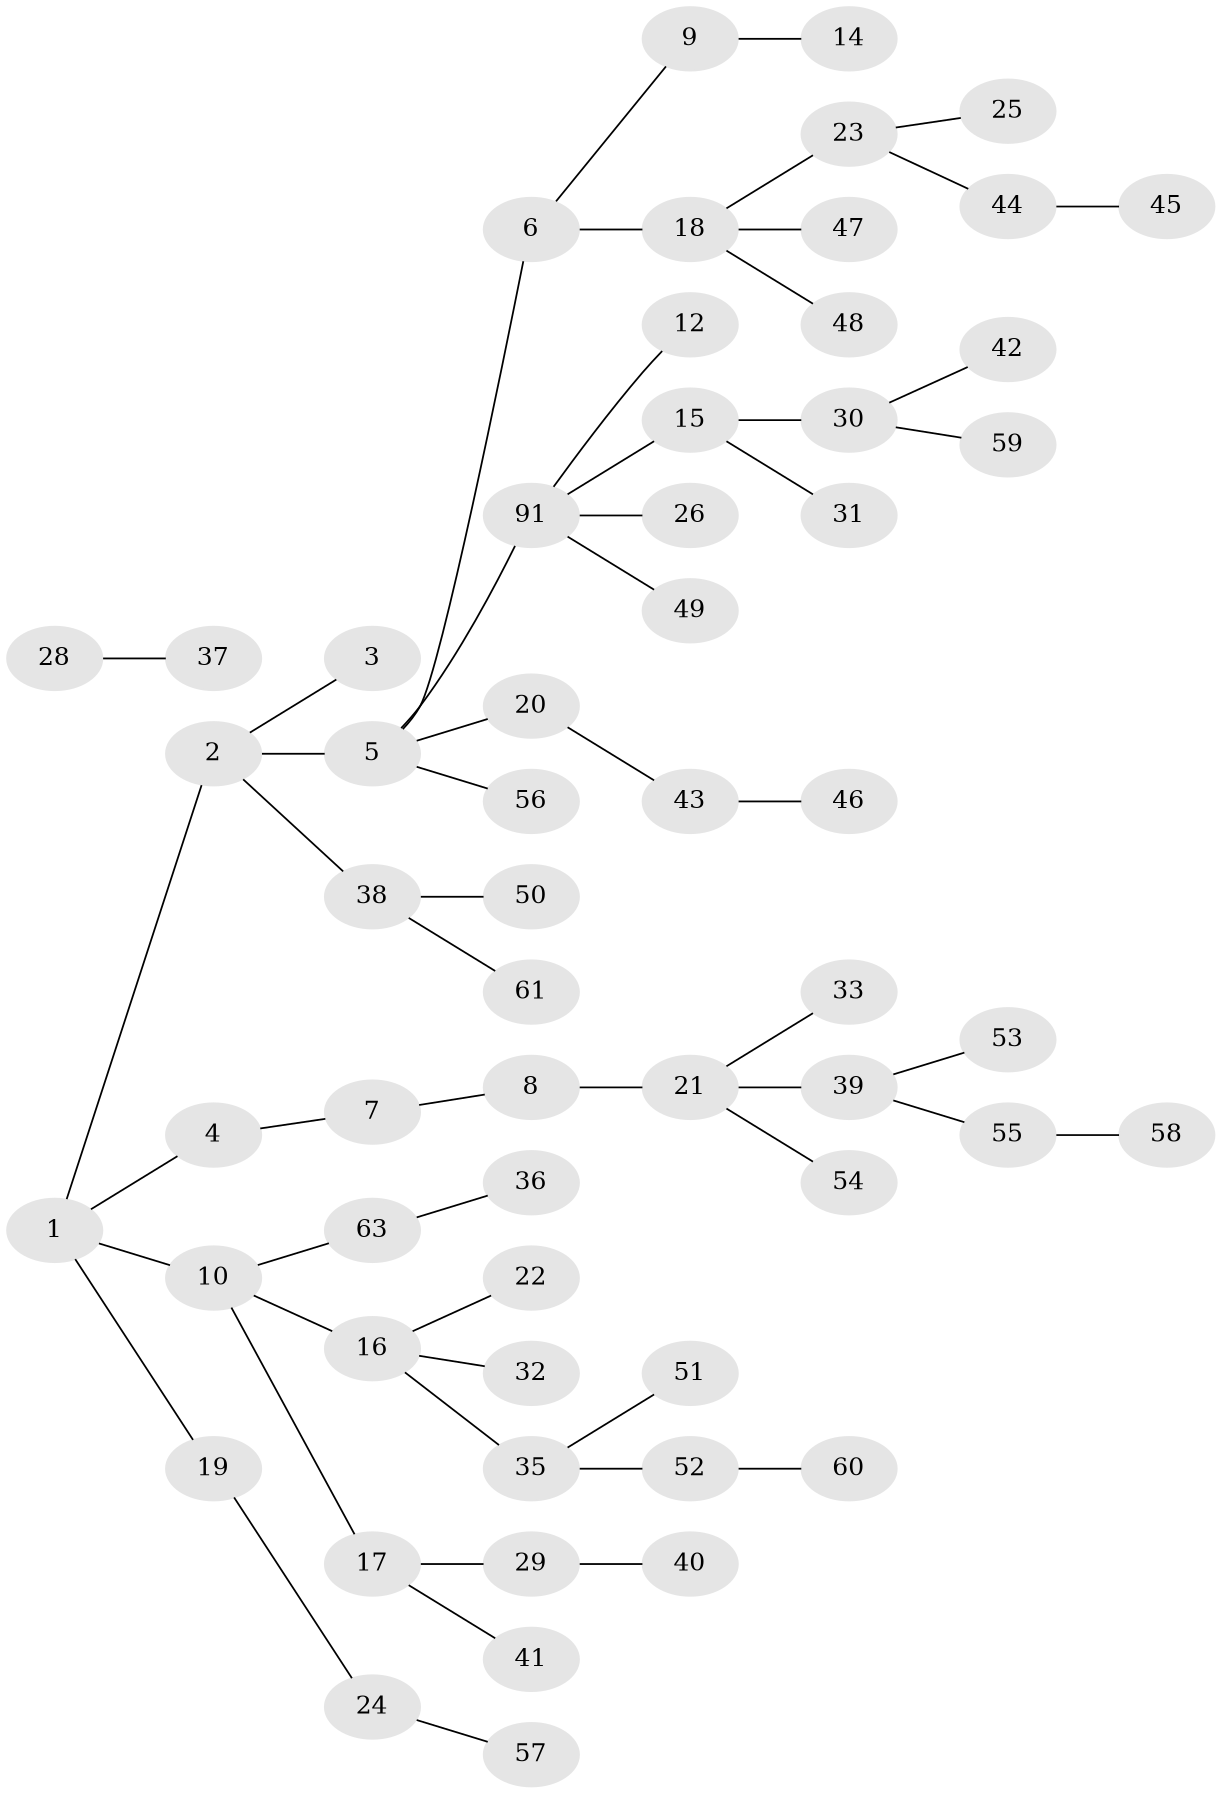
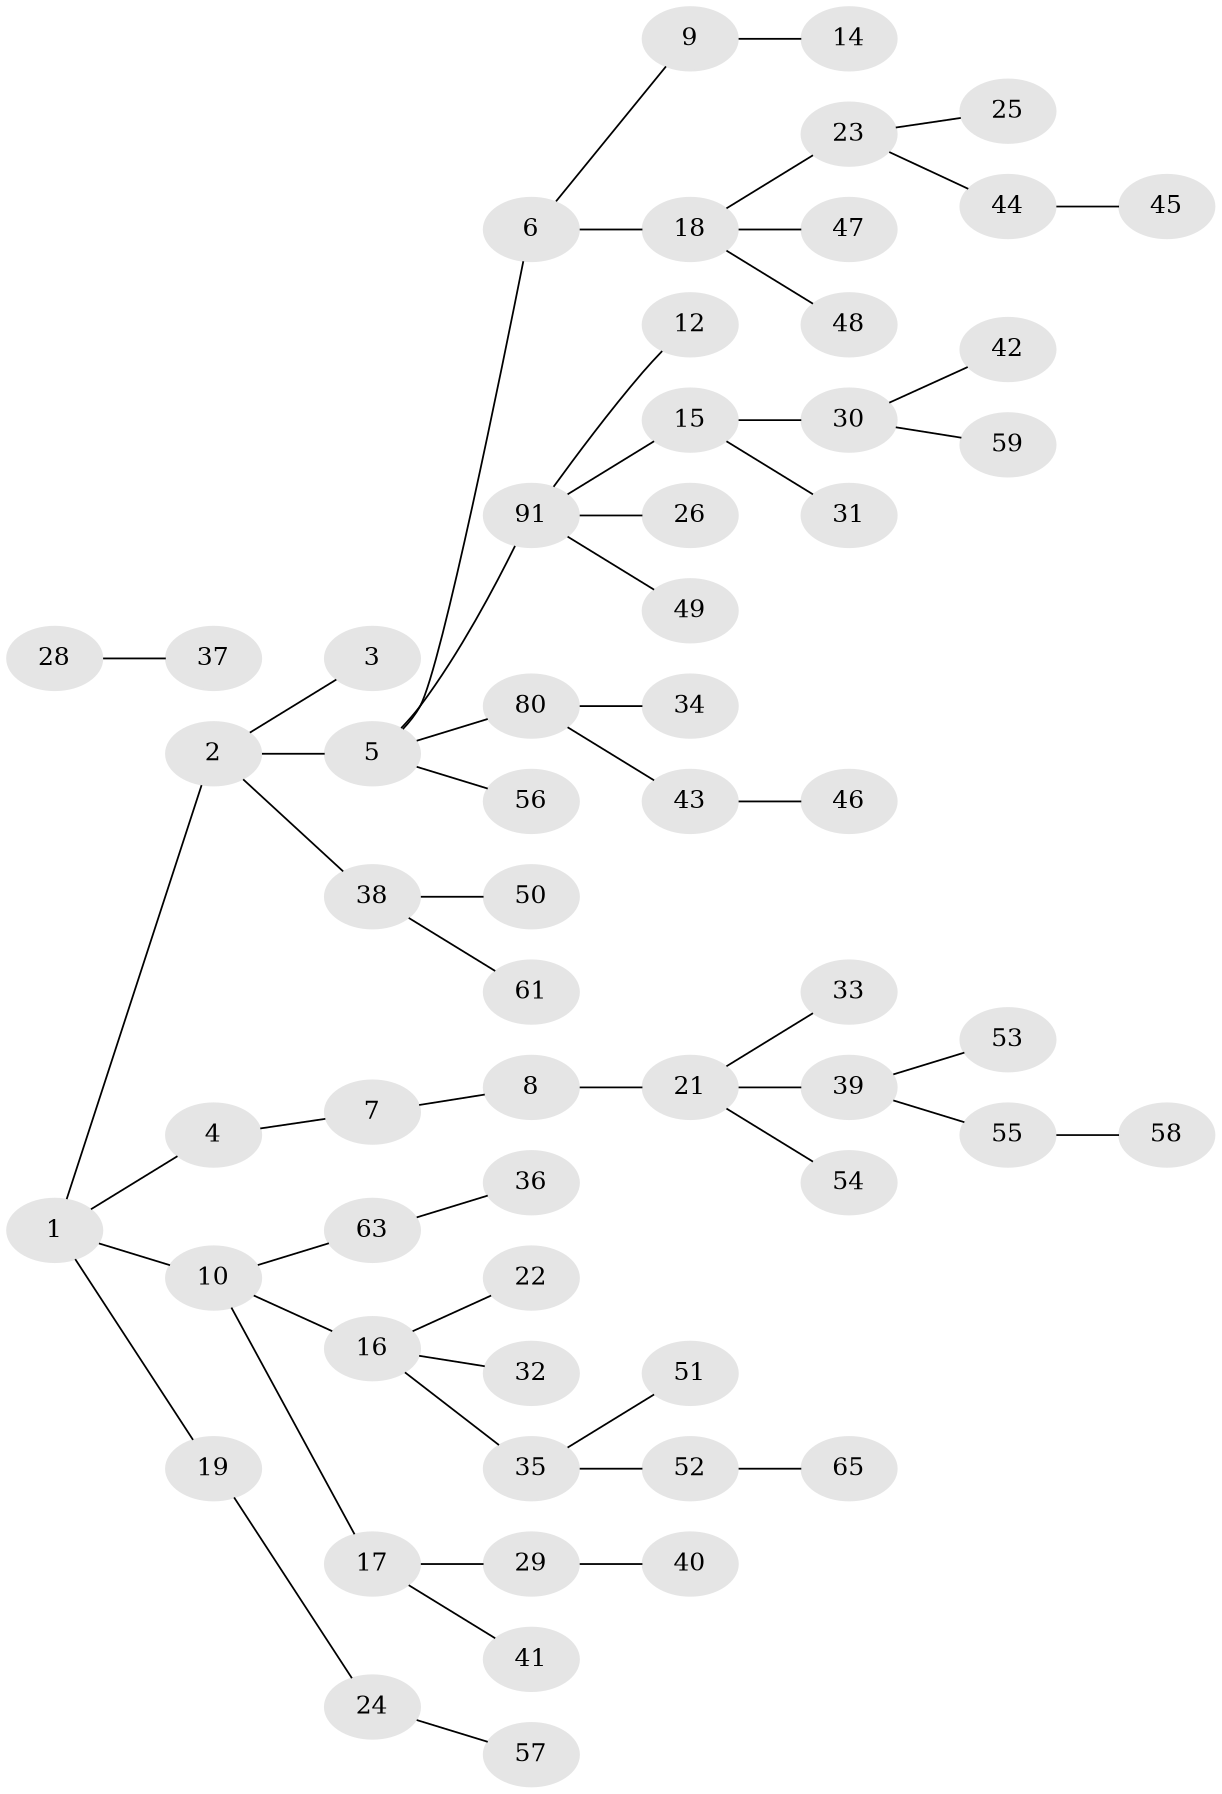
node "20": label "20" -> "80"
node "34": added
node "60": label "60" -> "65"
